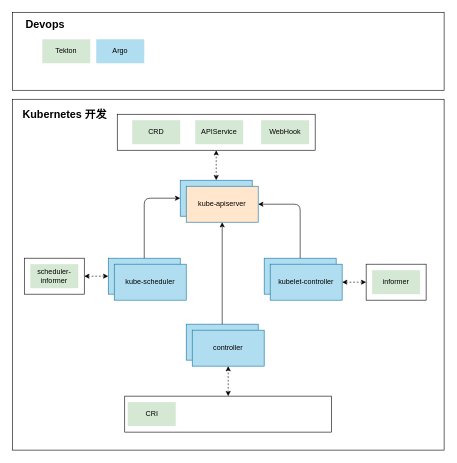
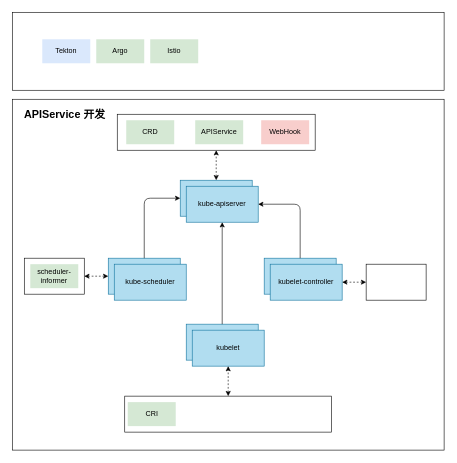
node "Devops": removed
node "Tekton": fillcolor #d5e8d4 -> #dae8fc
node "Argo": fillcolor #b1ddf0 -> #d5e8d4
node "Istio": added
node "Kubernetes 开发": label "Kubernetes 开发" -> "APIService 开发"
node "CRD": moved (156, 132) -> (150, 132)
node "WebHook": fillcolor #d5e8d4 -> #f8cecc
node "kube-apiserver": fillcolor #ffe6cc -> #b1ddf0
node "informer": removed
node "controller": label "controller" -> "kubelet"
